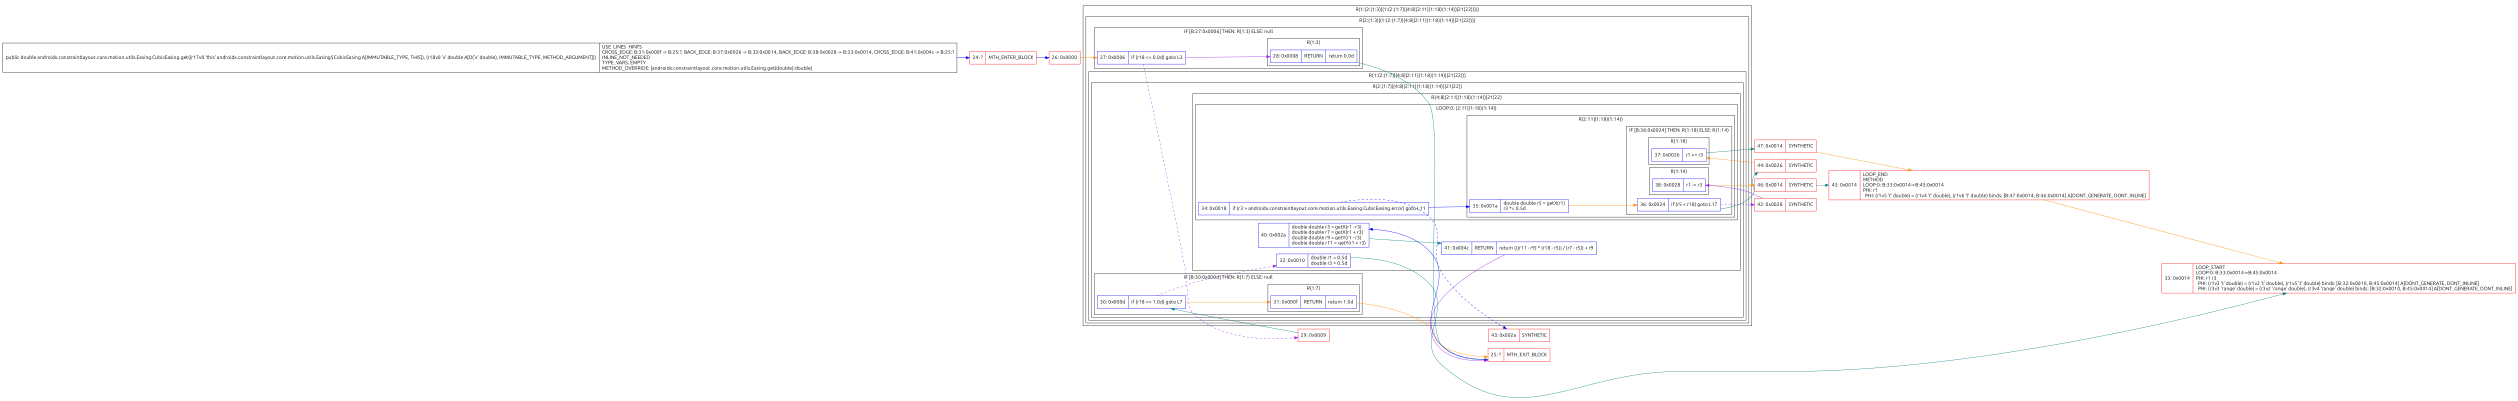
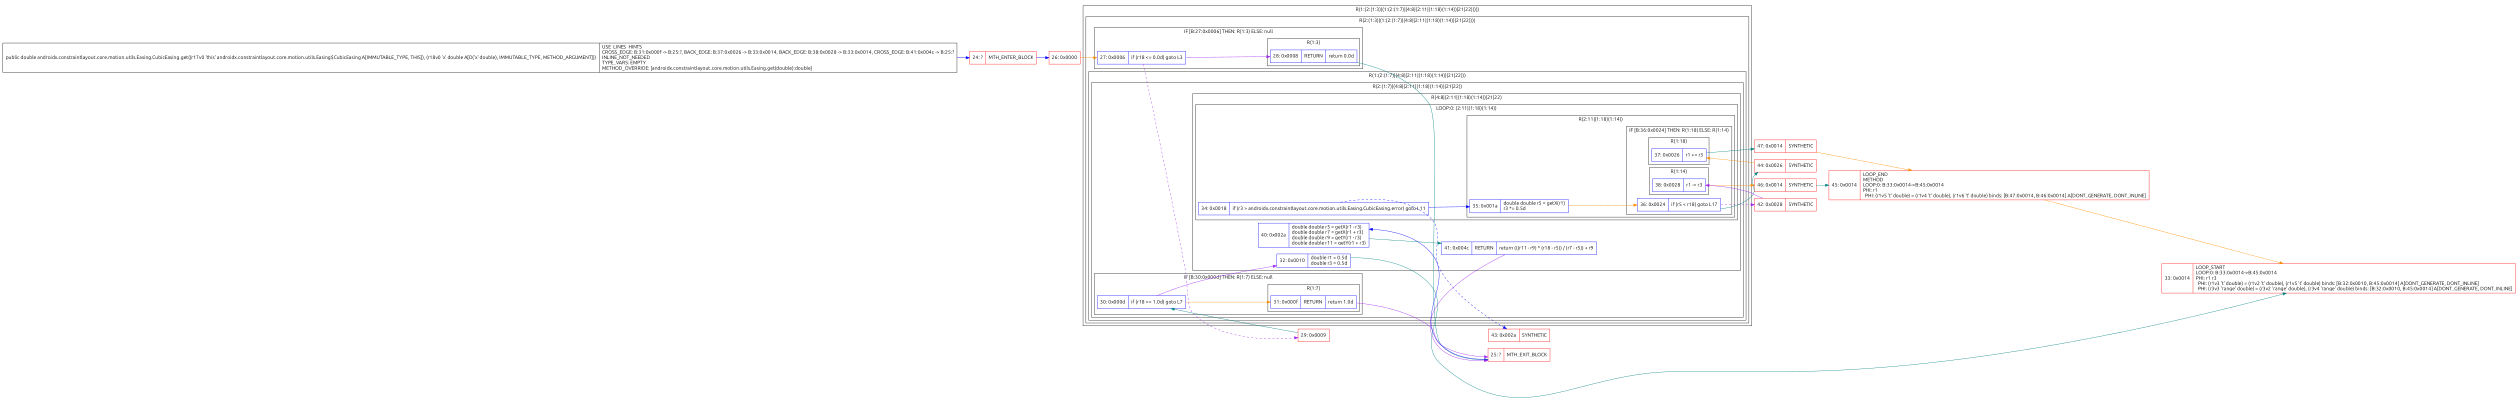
edge "30: 0x000d" -> "32: 0x0010": style dashed -> solid
edge "31: 0x000f" -> "25: ?": color darkorange -> purple
